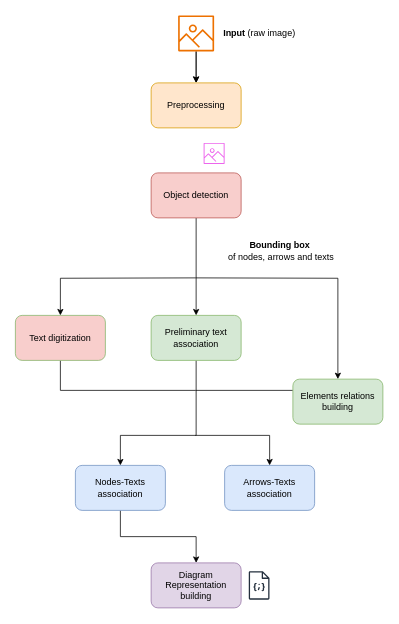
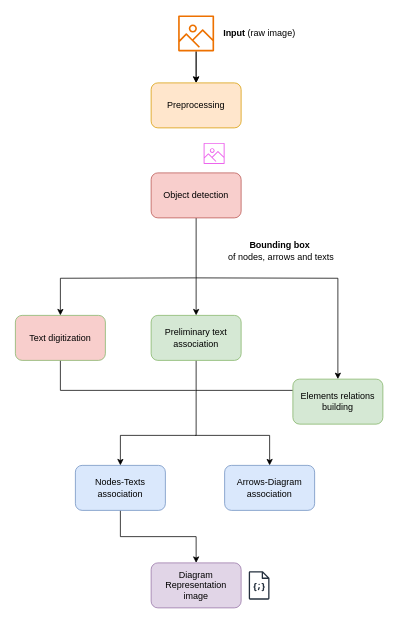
node "Arrows-Texts association": label "Arrows-Texts association" -> "Arrows-Diagram association"
node "Diagram Representation building": label "Diagram Representation building" -> "Diagram Representation image"
